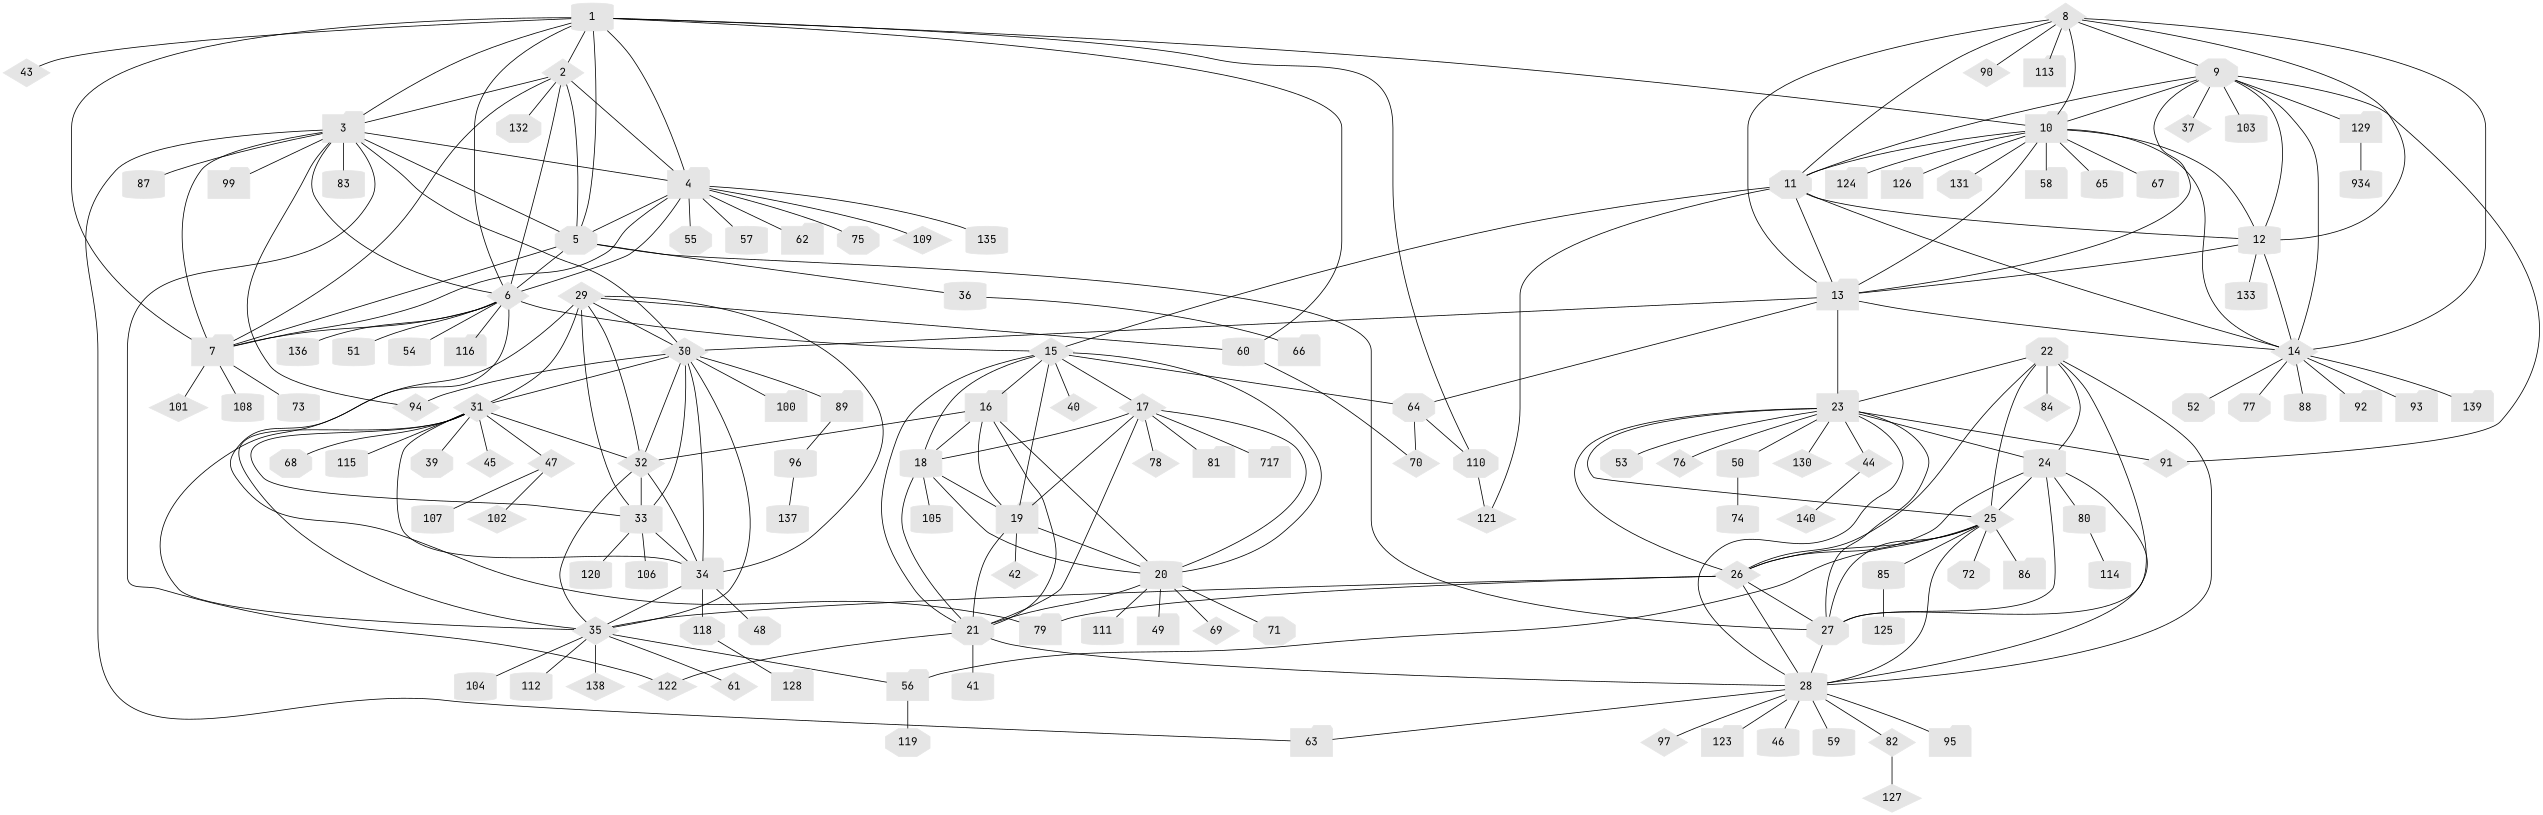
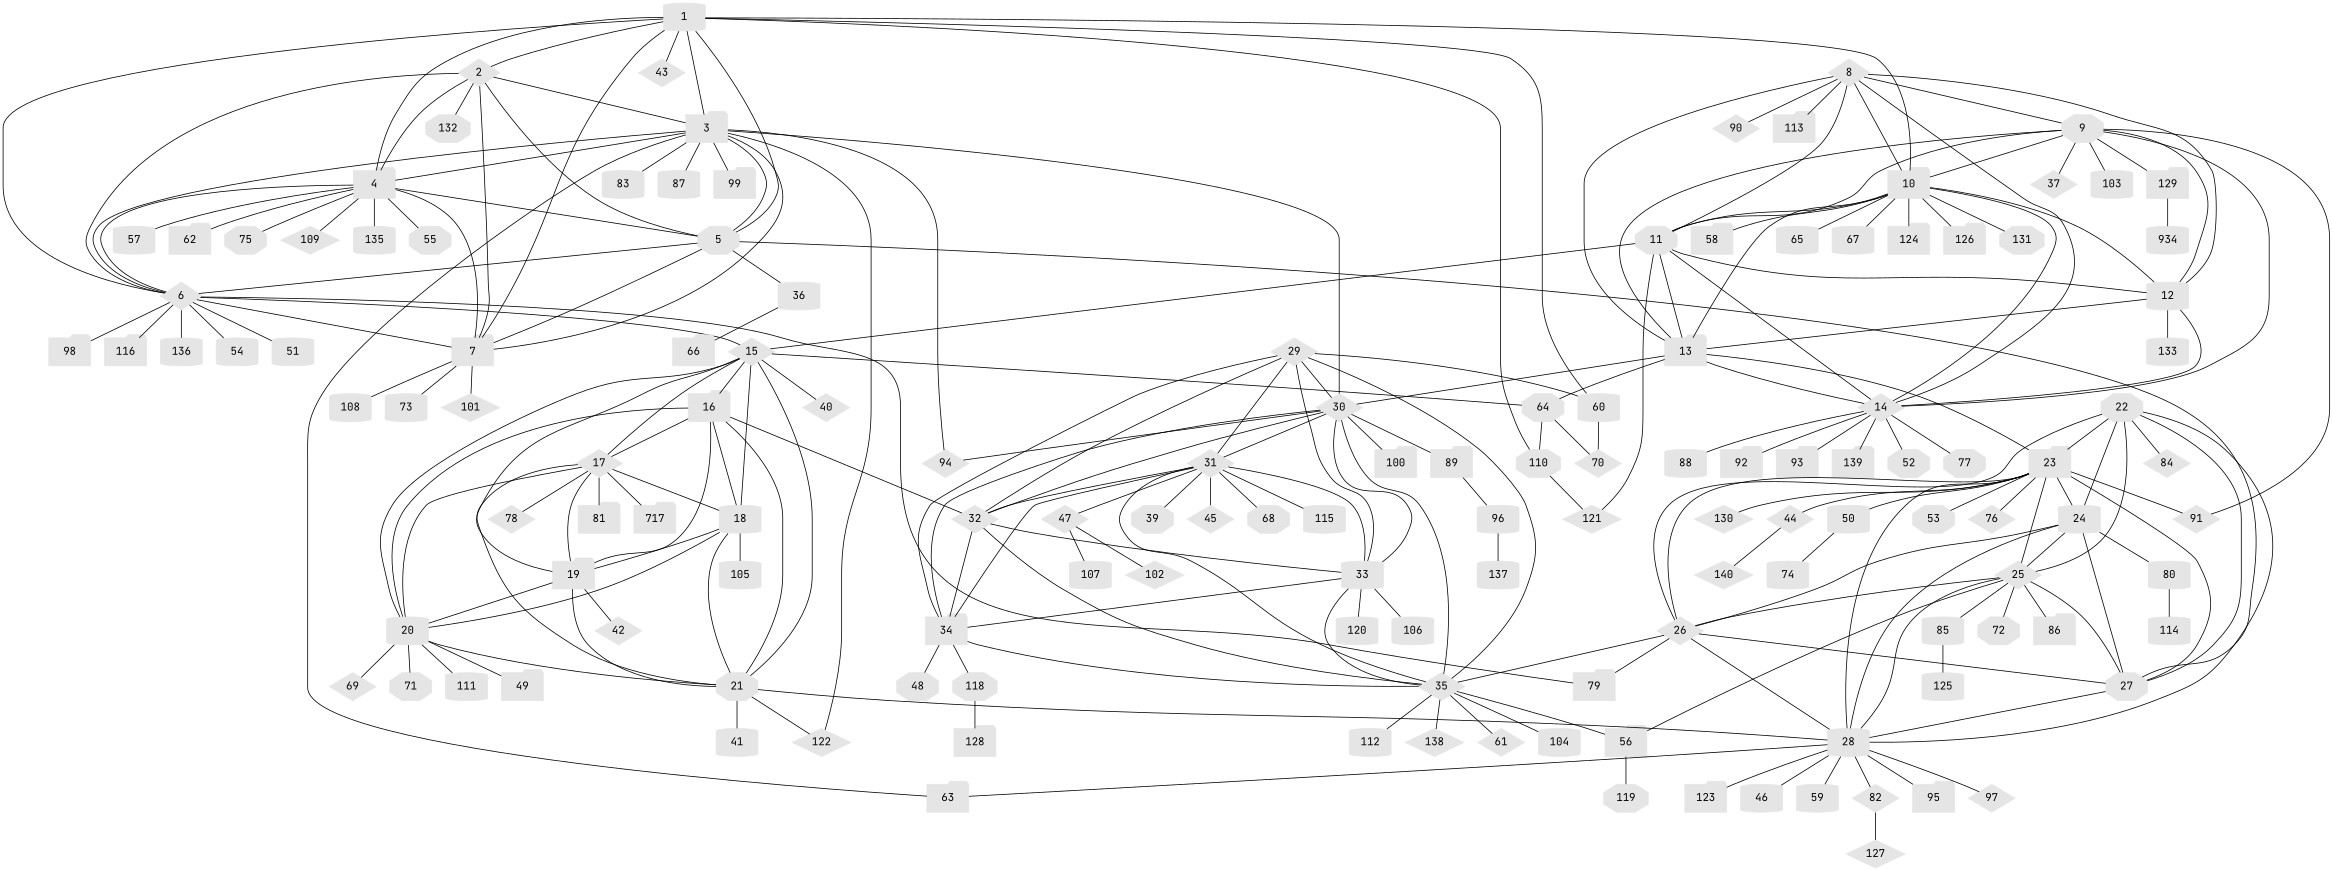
node "98": added
edge "16" -- "17": added
edge "33" -- "35": added
